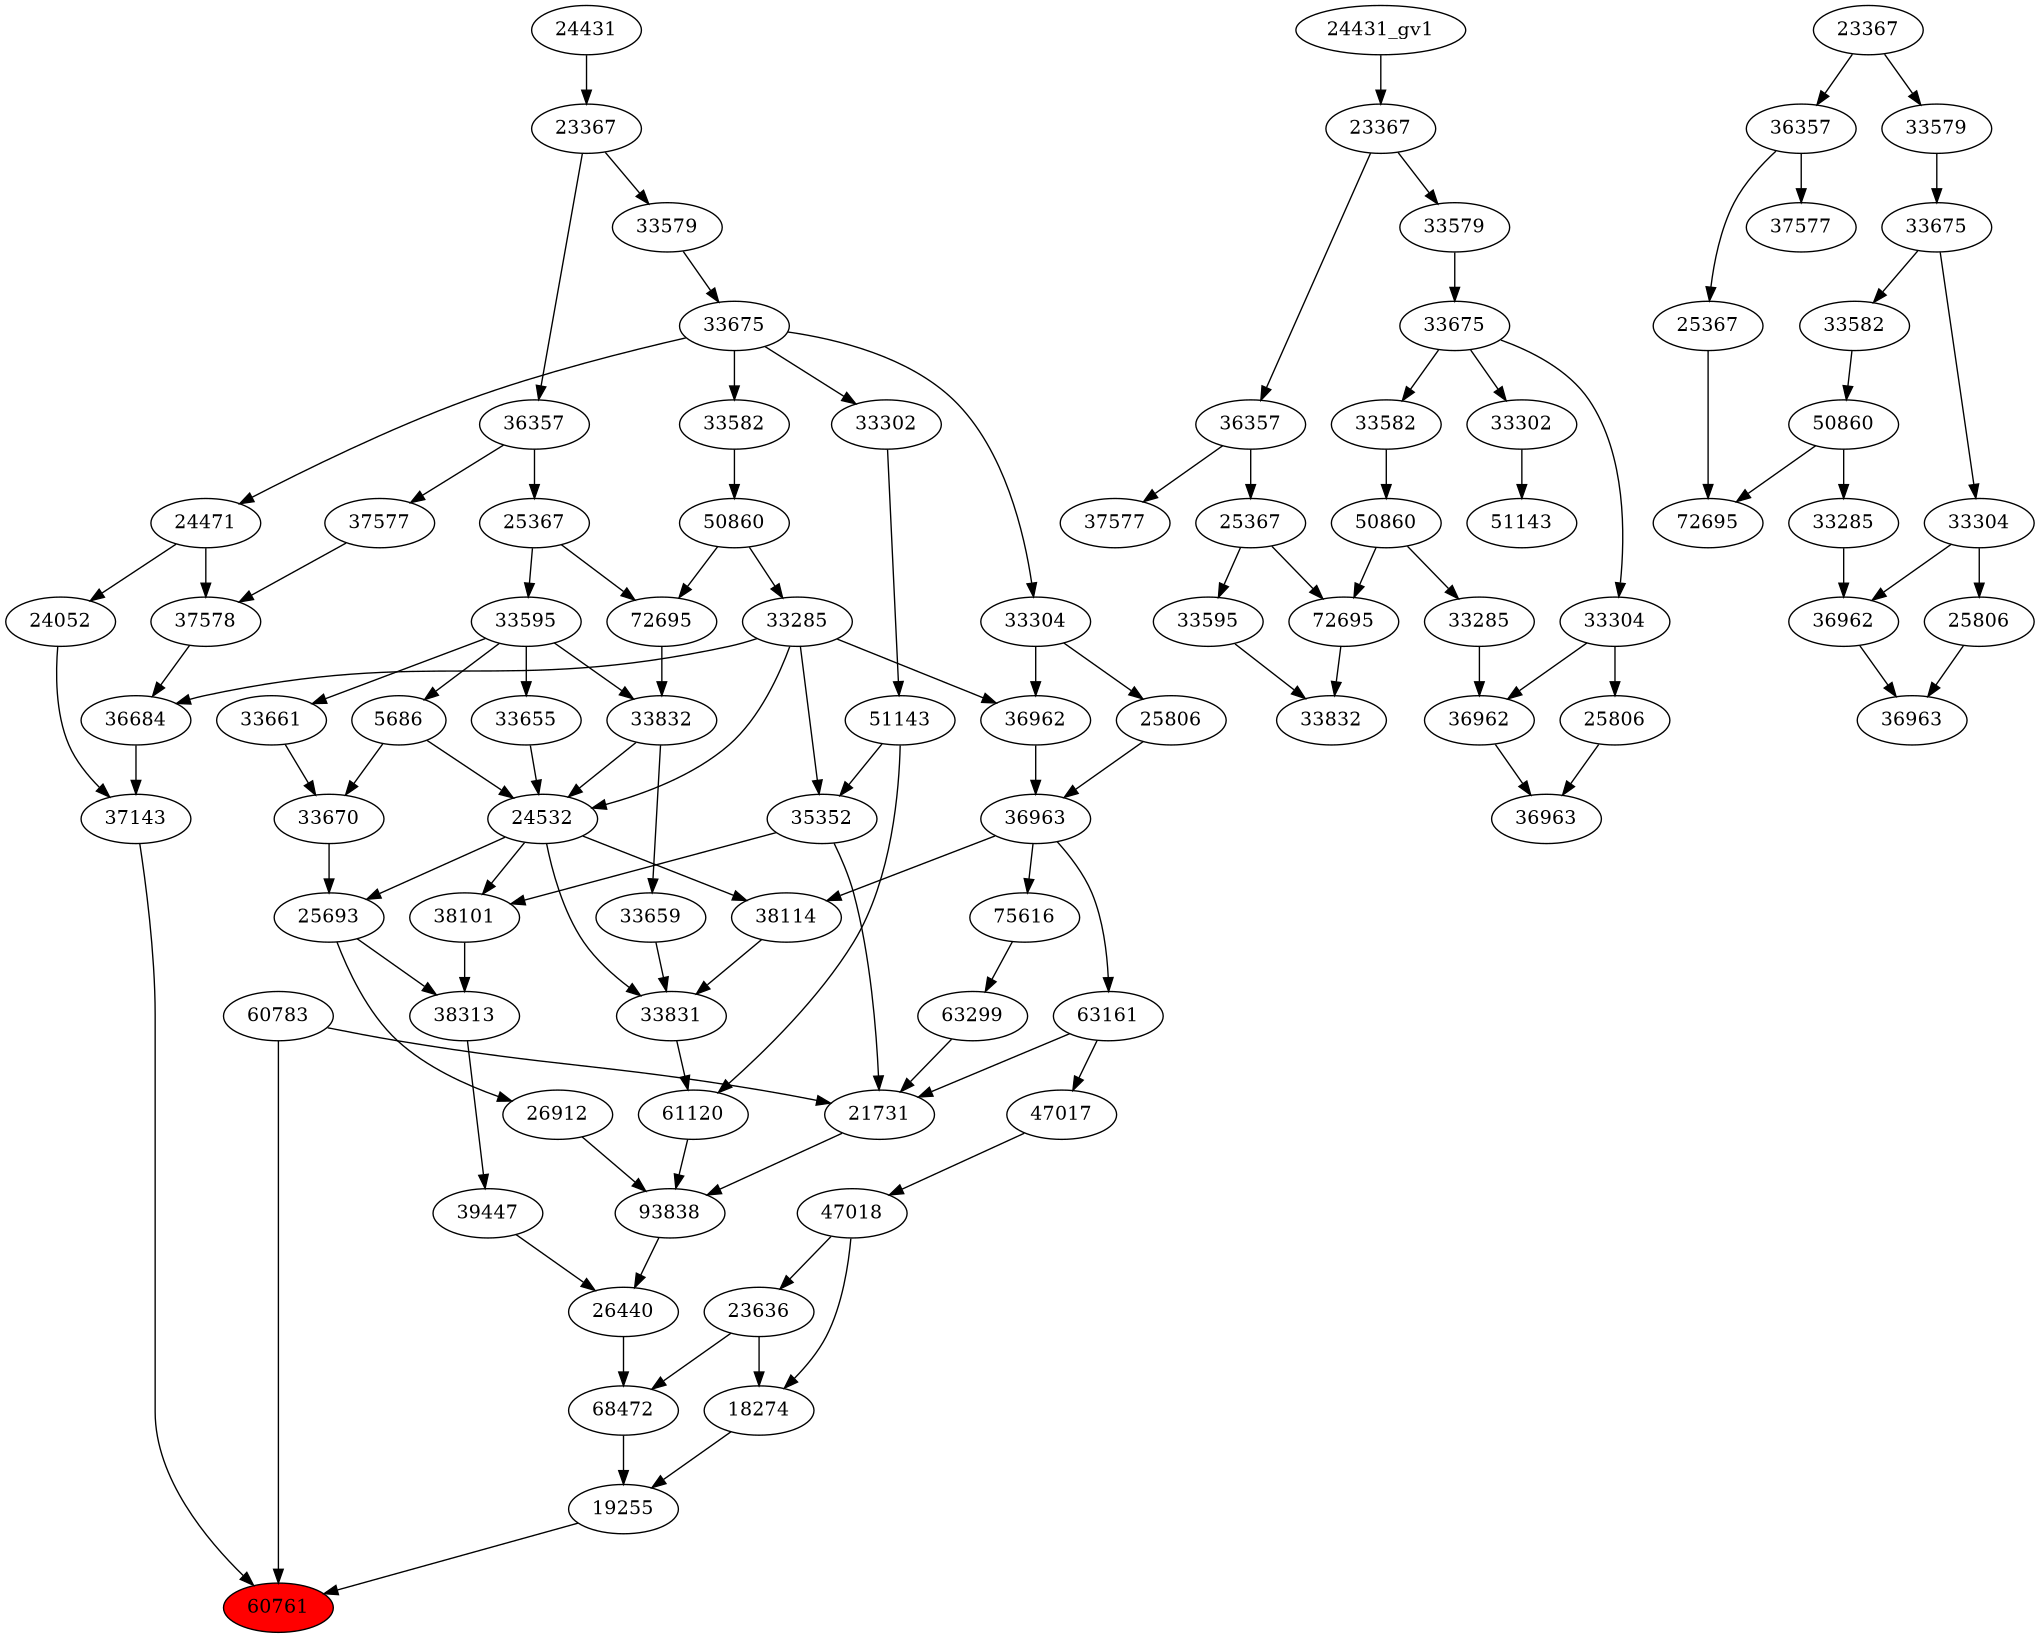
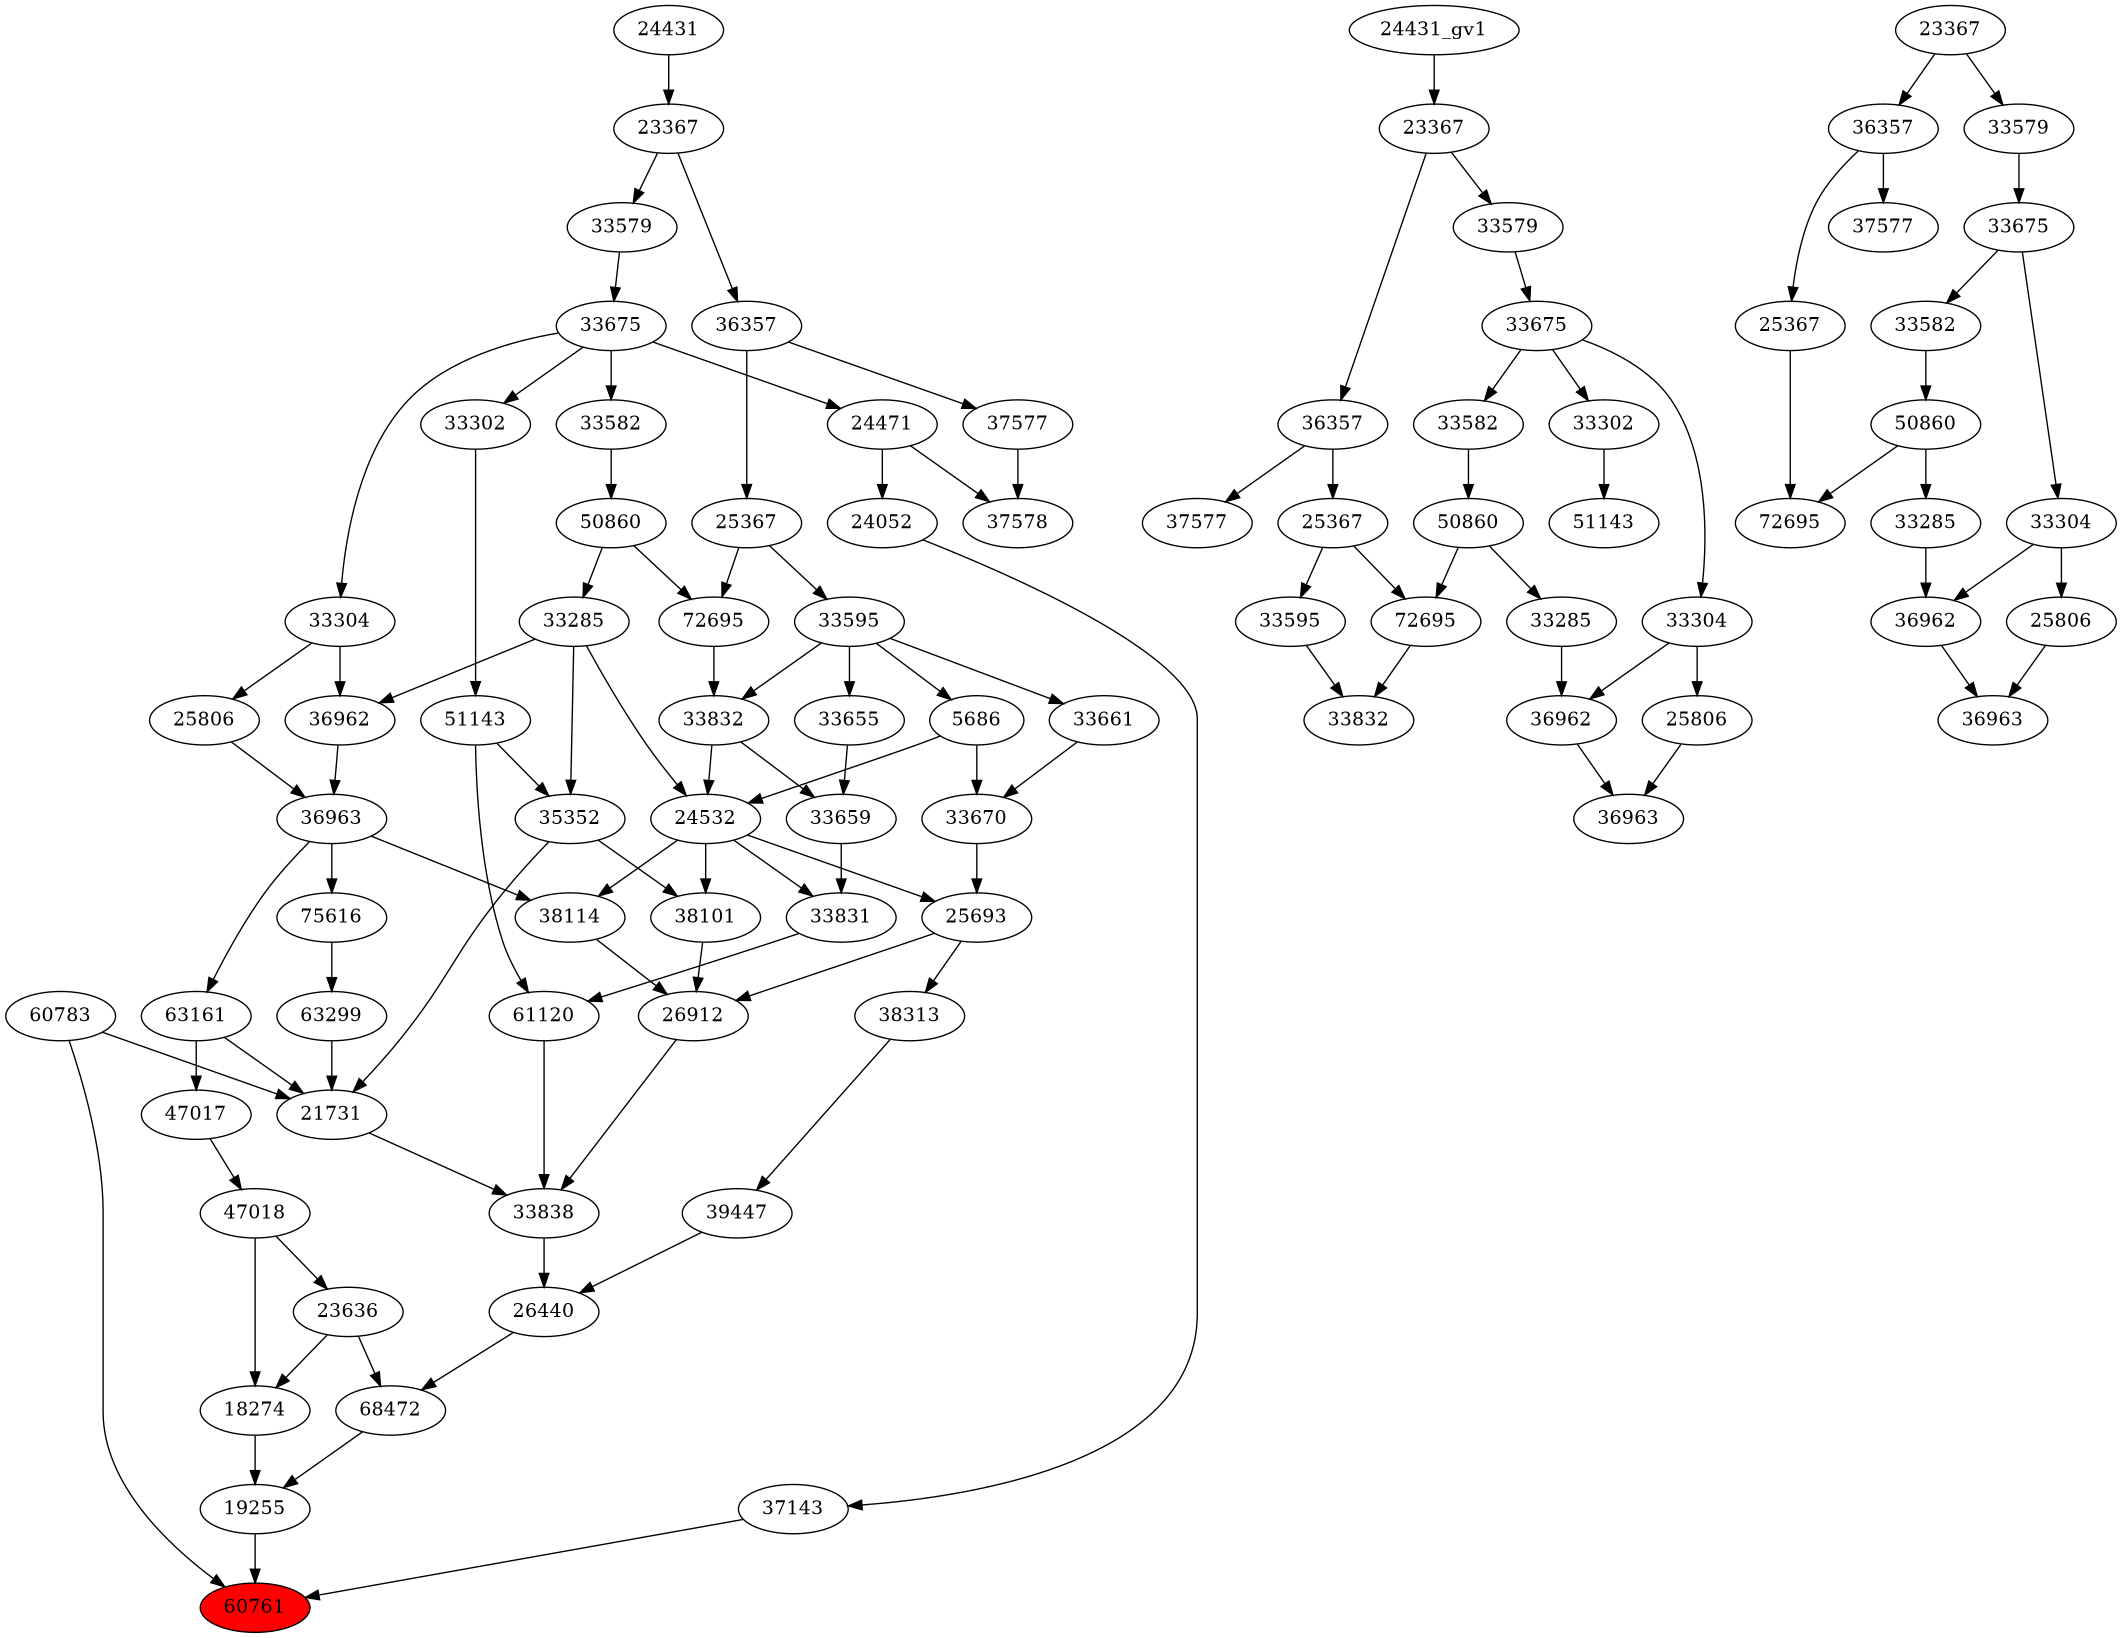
node "36684": removed
edge "33655" -> "24532": now "33655" -> "33659"
edge "38101" -> "38313": now "38101" -> "26912"
edge "38114" -> "33831": now "38114" -> "26912"
node "93838": label "93838" -> "33838"
